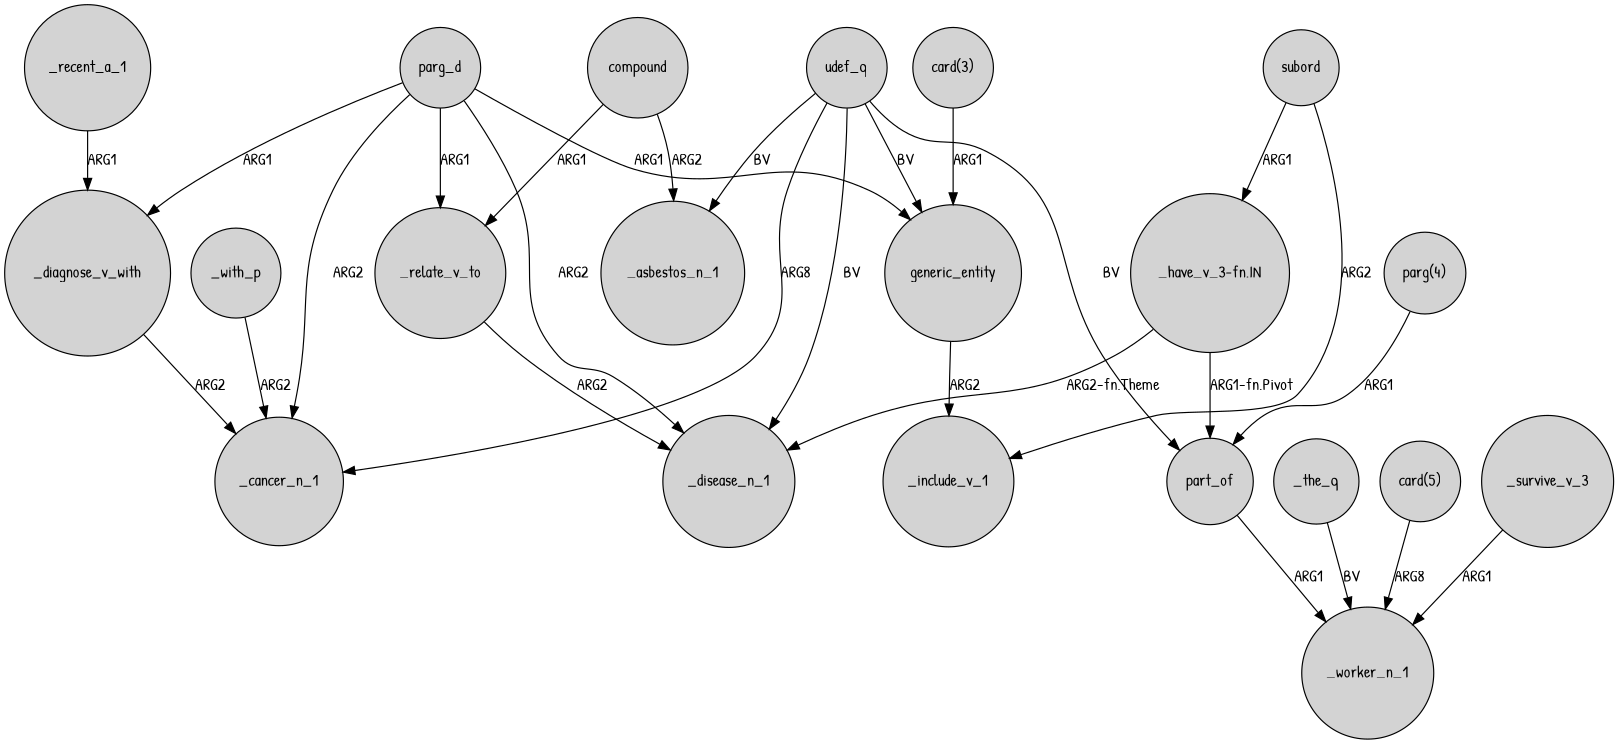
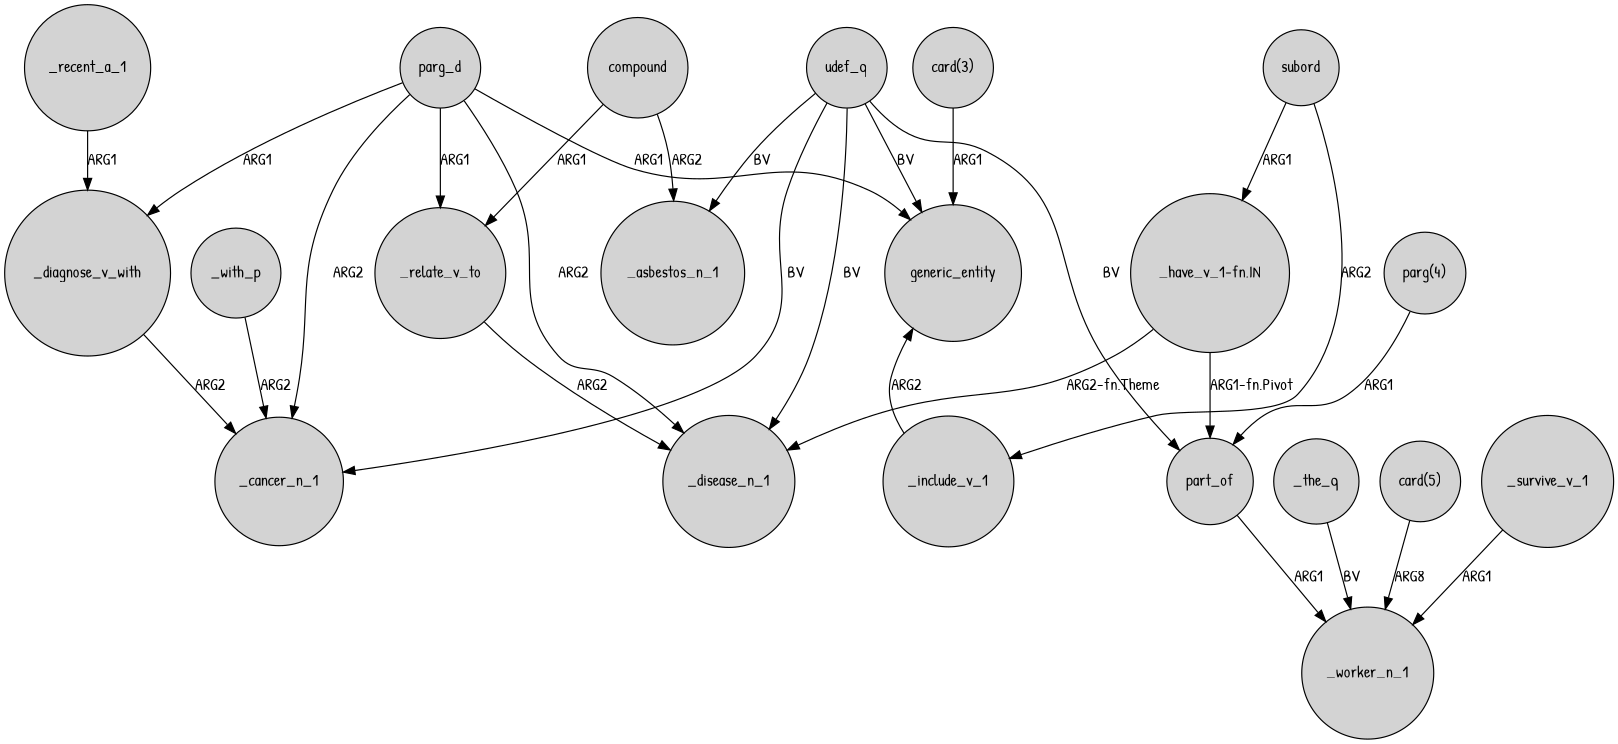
edge "udef_q" -> "_cancer_n_1": label "ARG8" -> "BV"
node "_have_v_3-fn.IN": label "_have_v_3-fn.IN" -> "_have_v_1-fn.IN"
edge "generic_entity" -> "_include_v_1": reversed
node "_survive_v_3": label "_survive_v_3" -> "_survive_v_1"
